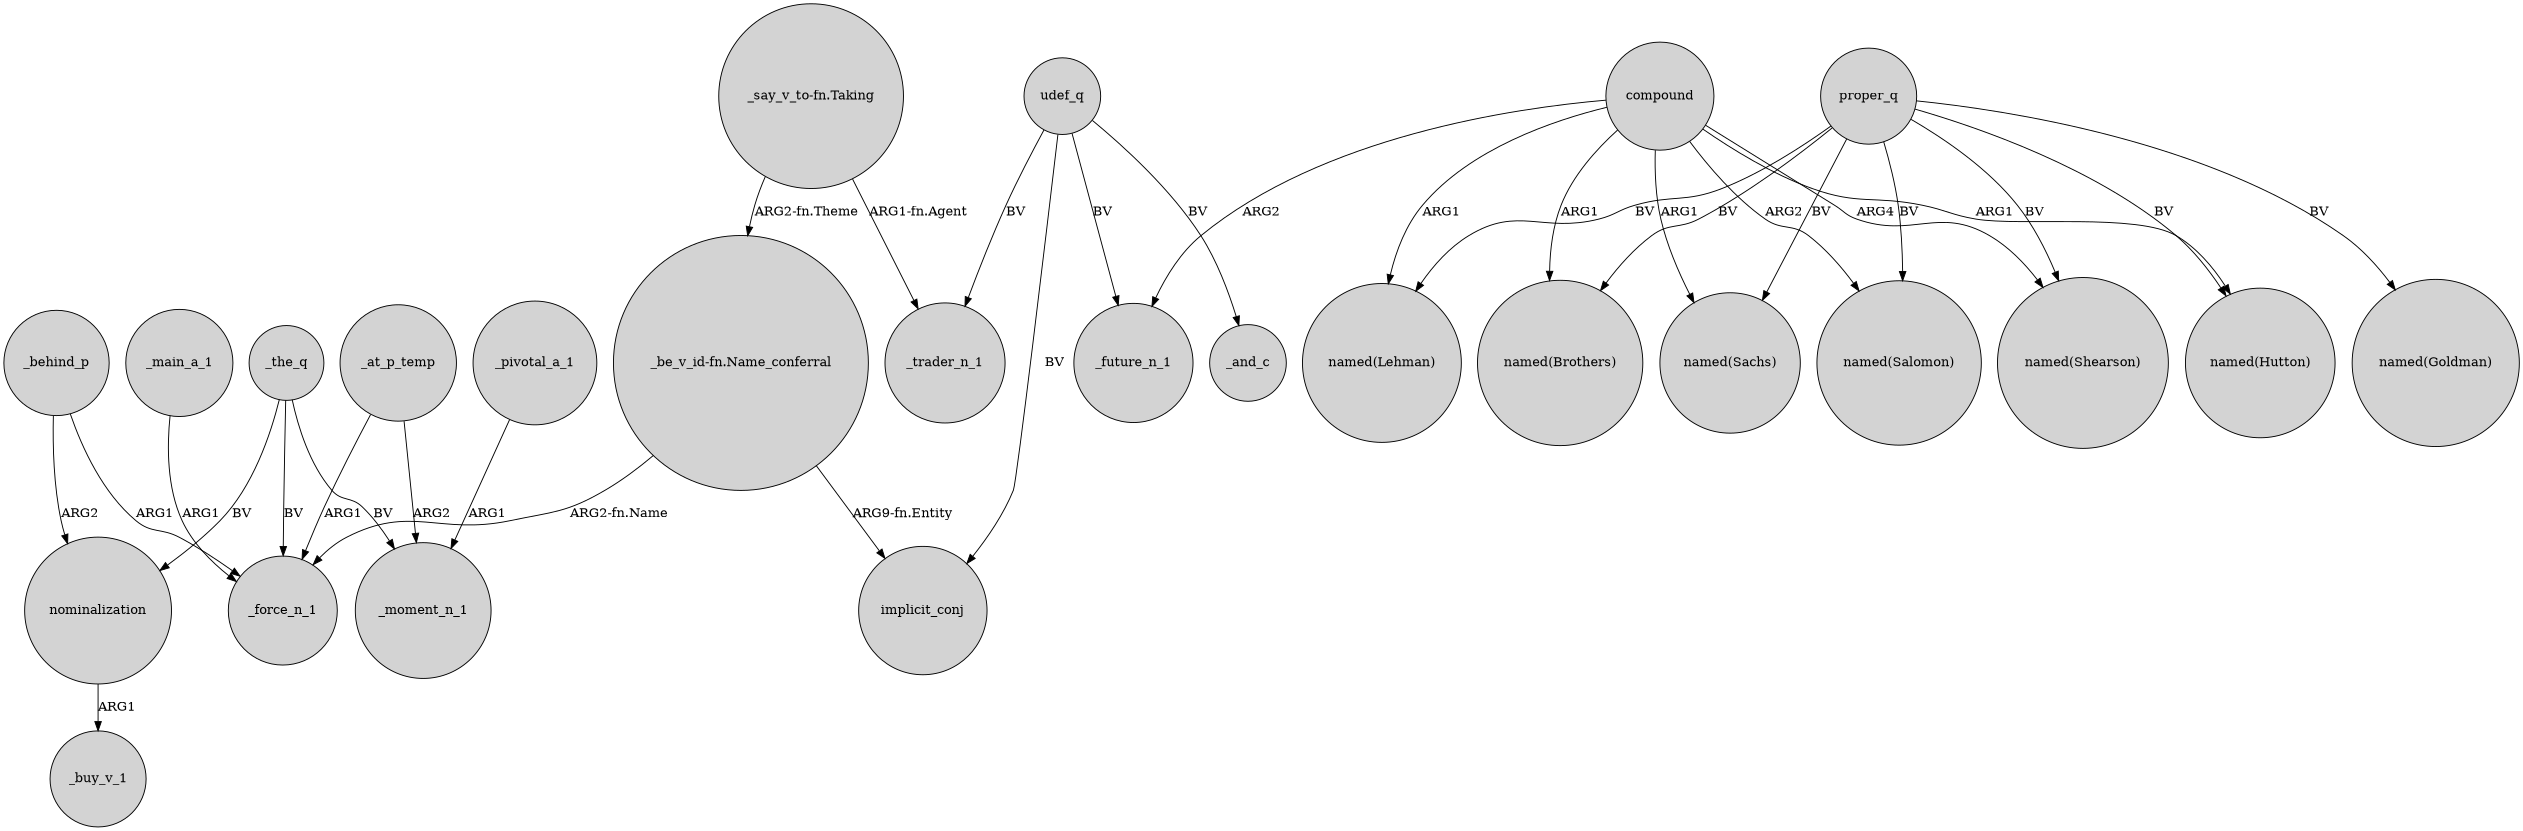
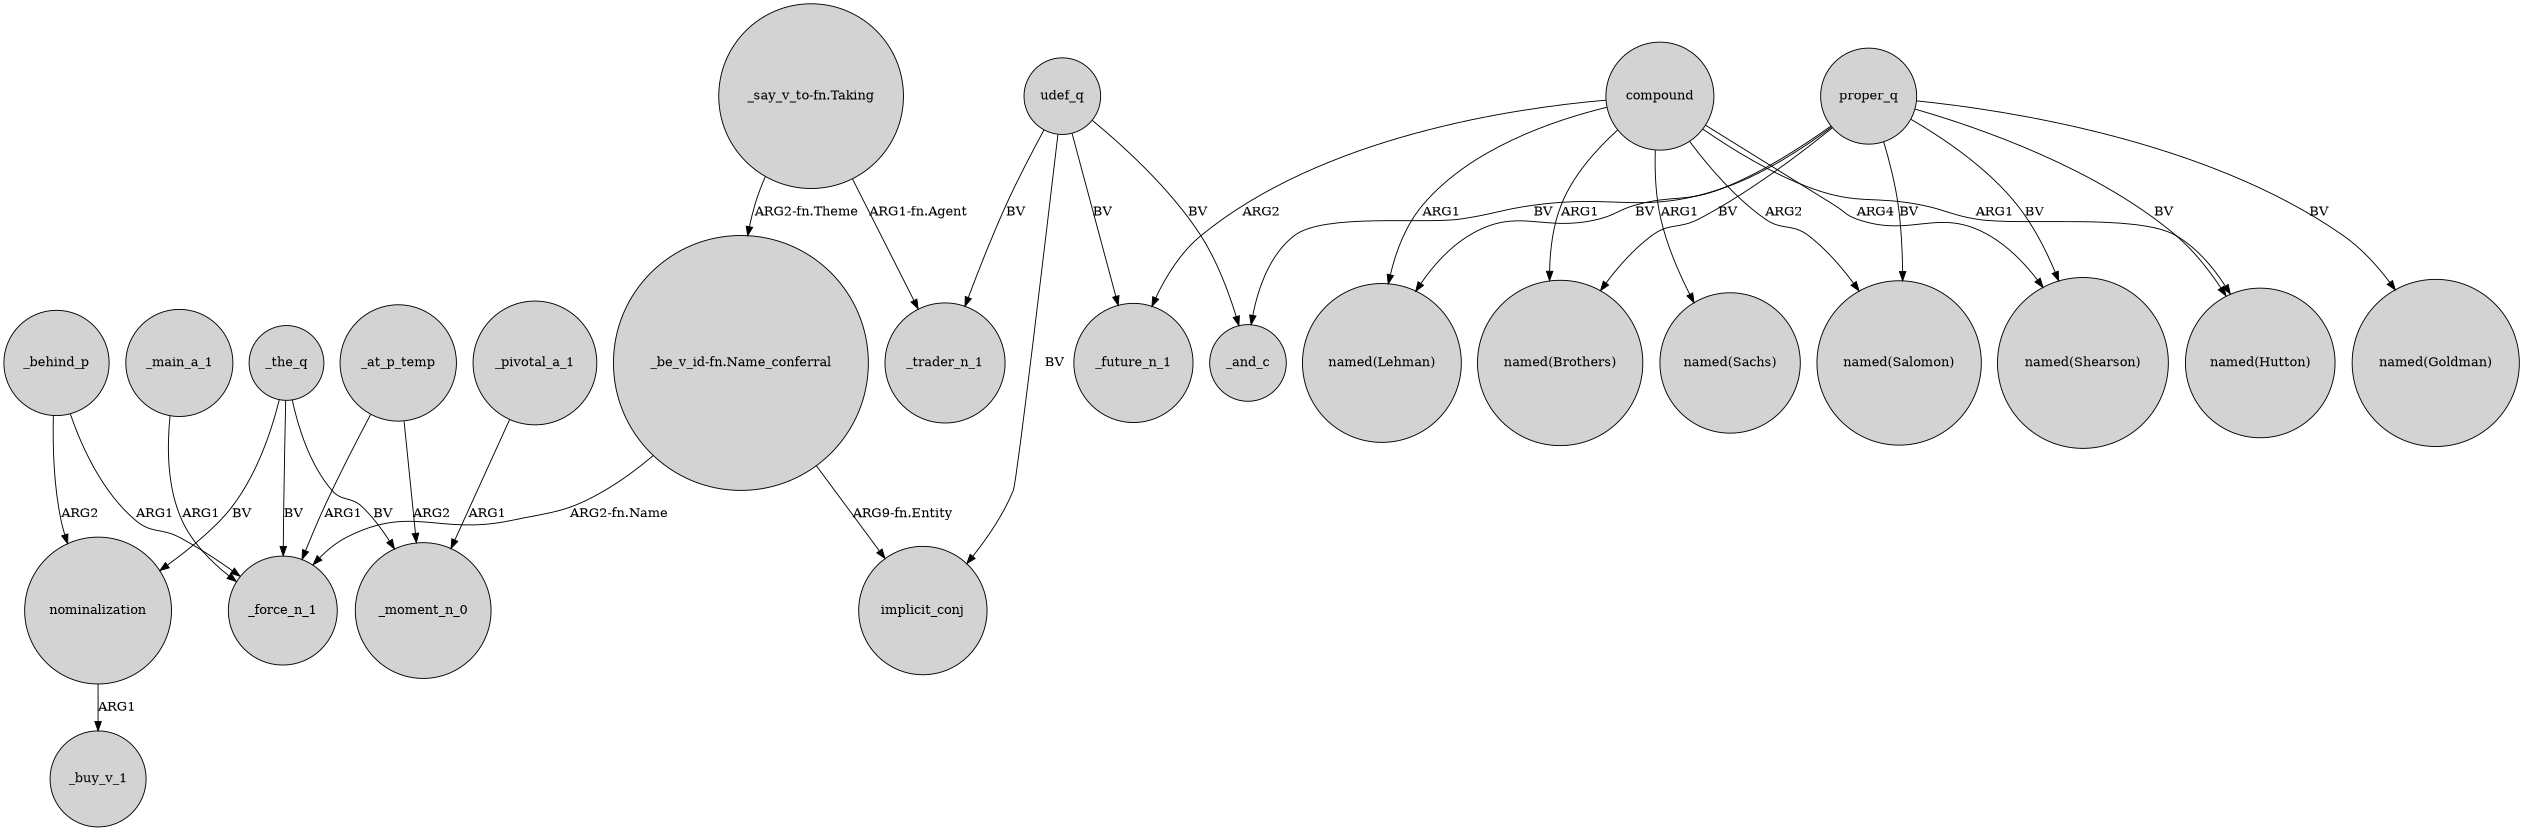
edge "proper_q" -> "named(Sachs)": now "proper_q" -> "_and_c"
node "_moment_n_1": label "_moment_n_1" -> "_moment_n_0"
